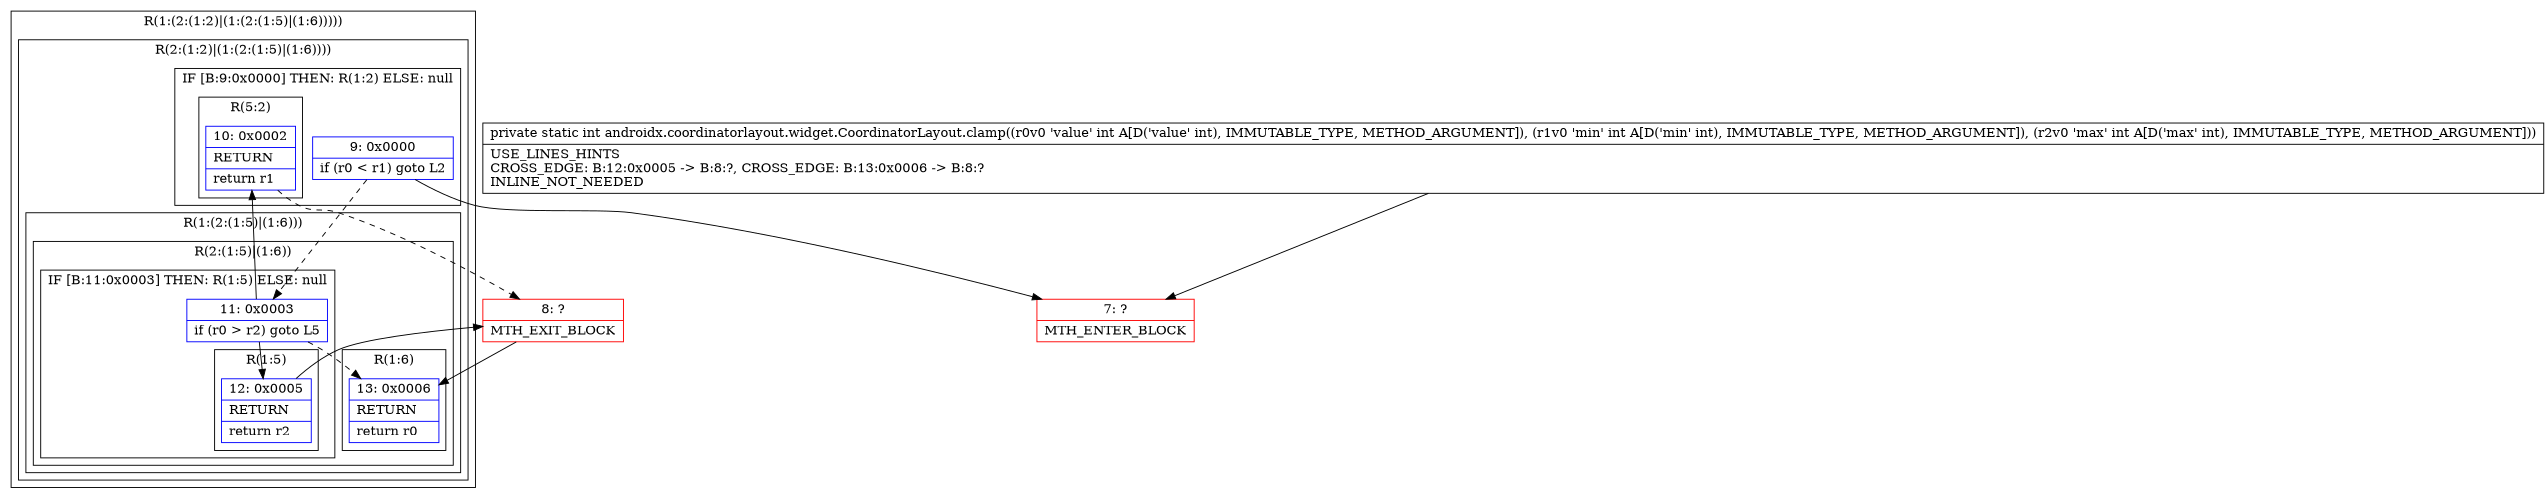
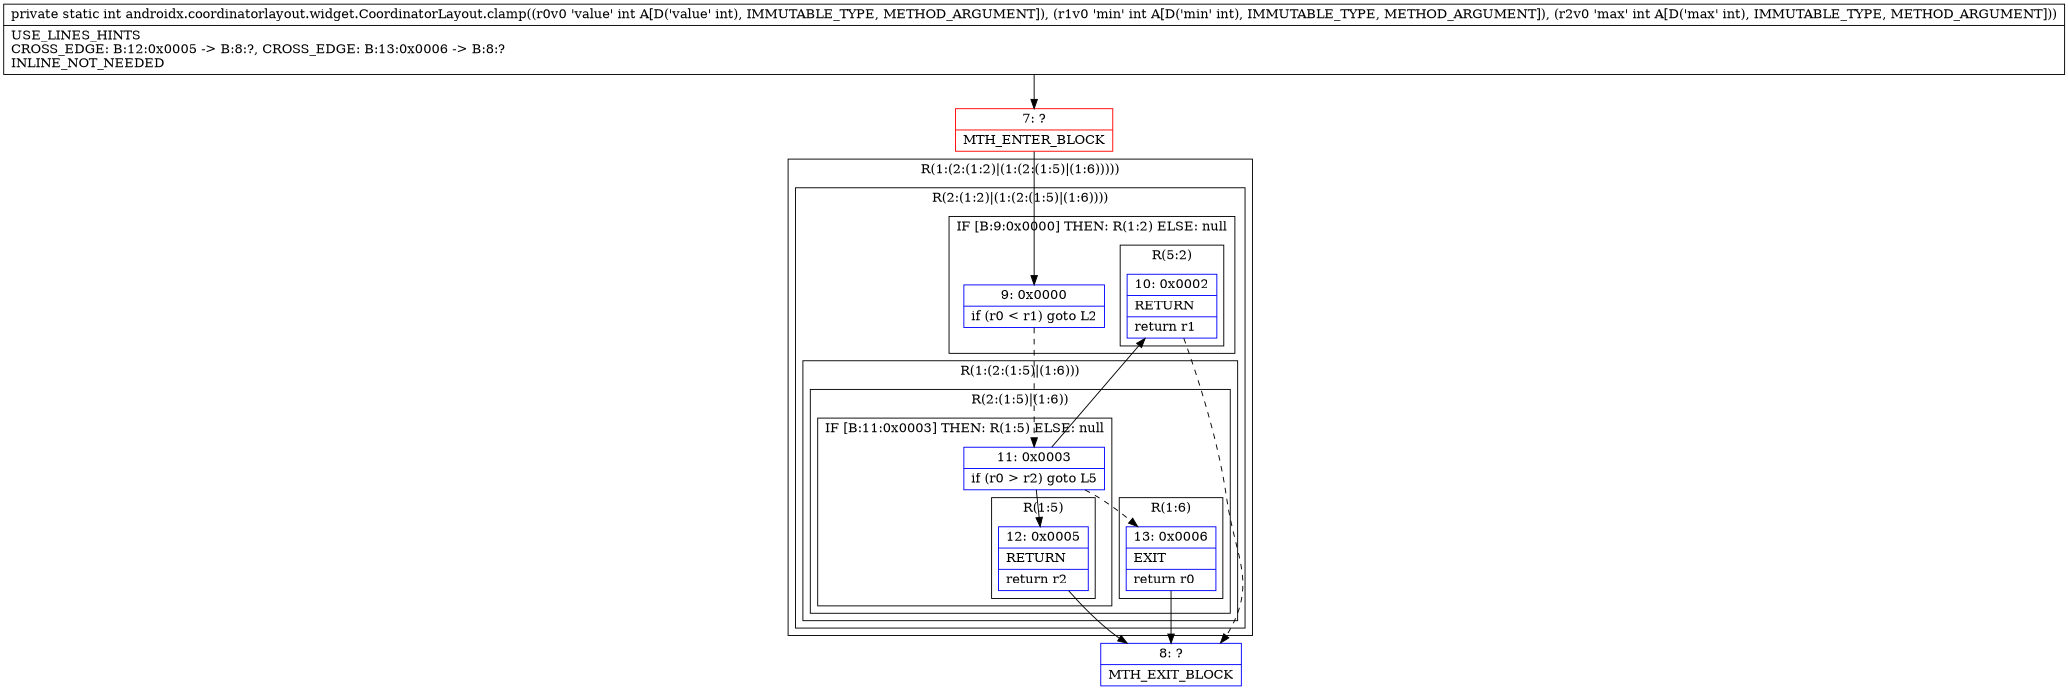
edge "9: 0x0000" -> "7: ?": reversed
node "8: ?": color red -> blue
edge "8: ?" -> "13: 0x0006": reversed
node "13: 0x0006": text "RETURN" -> "EXIT"
